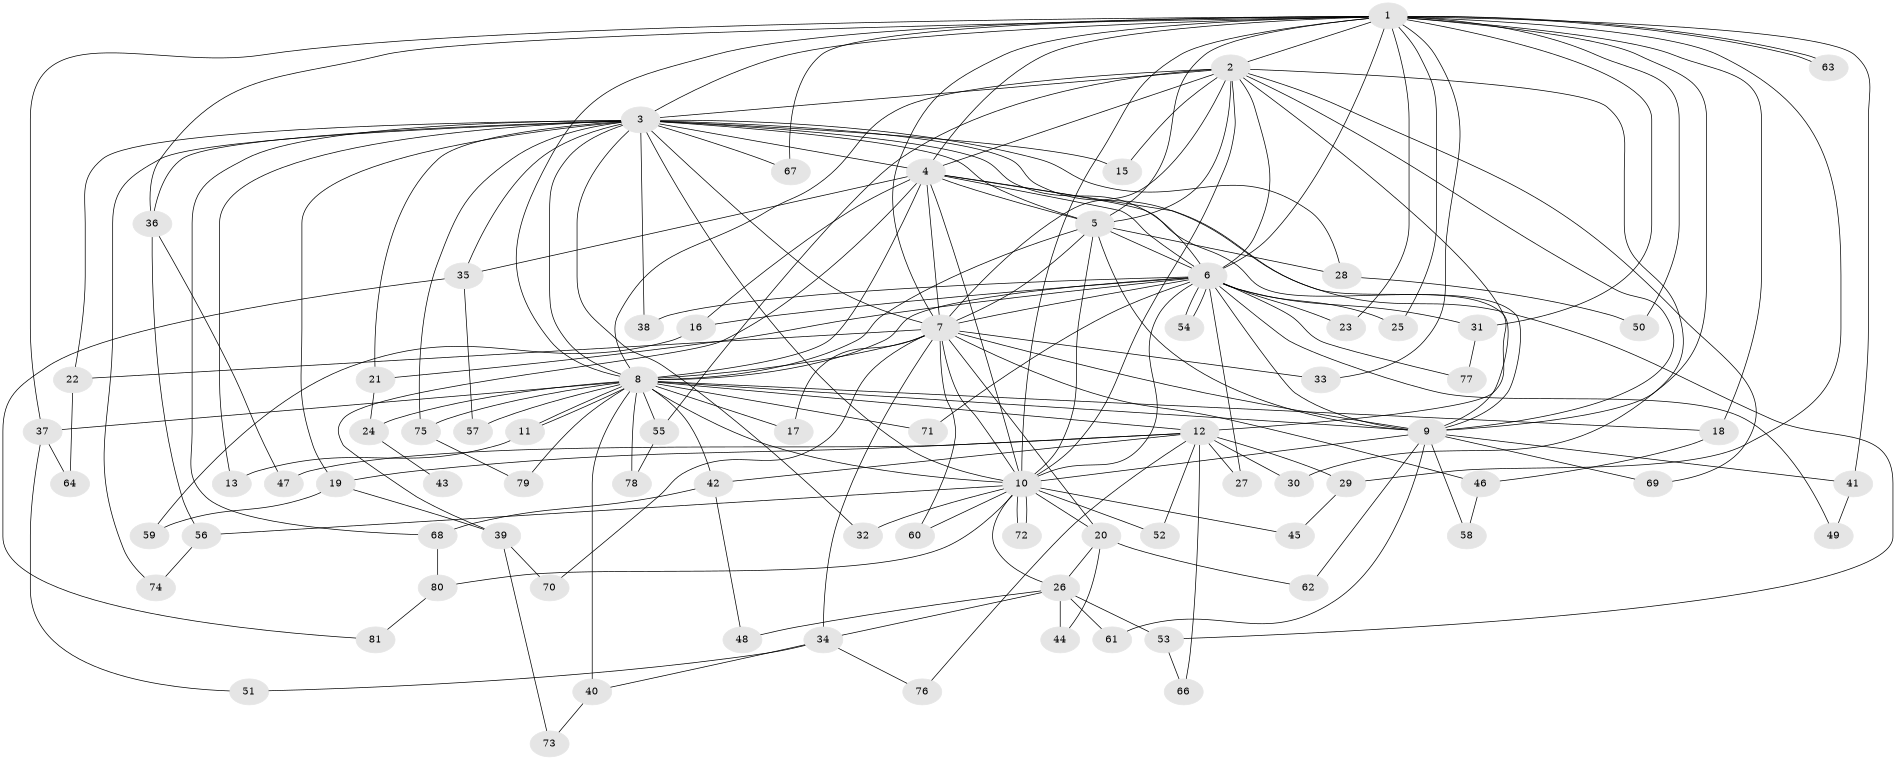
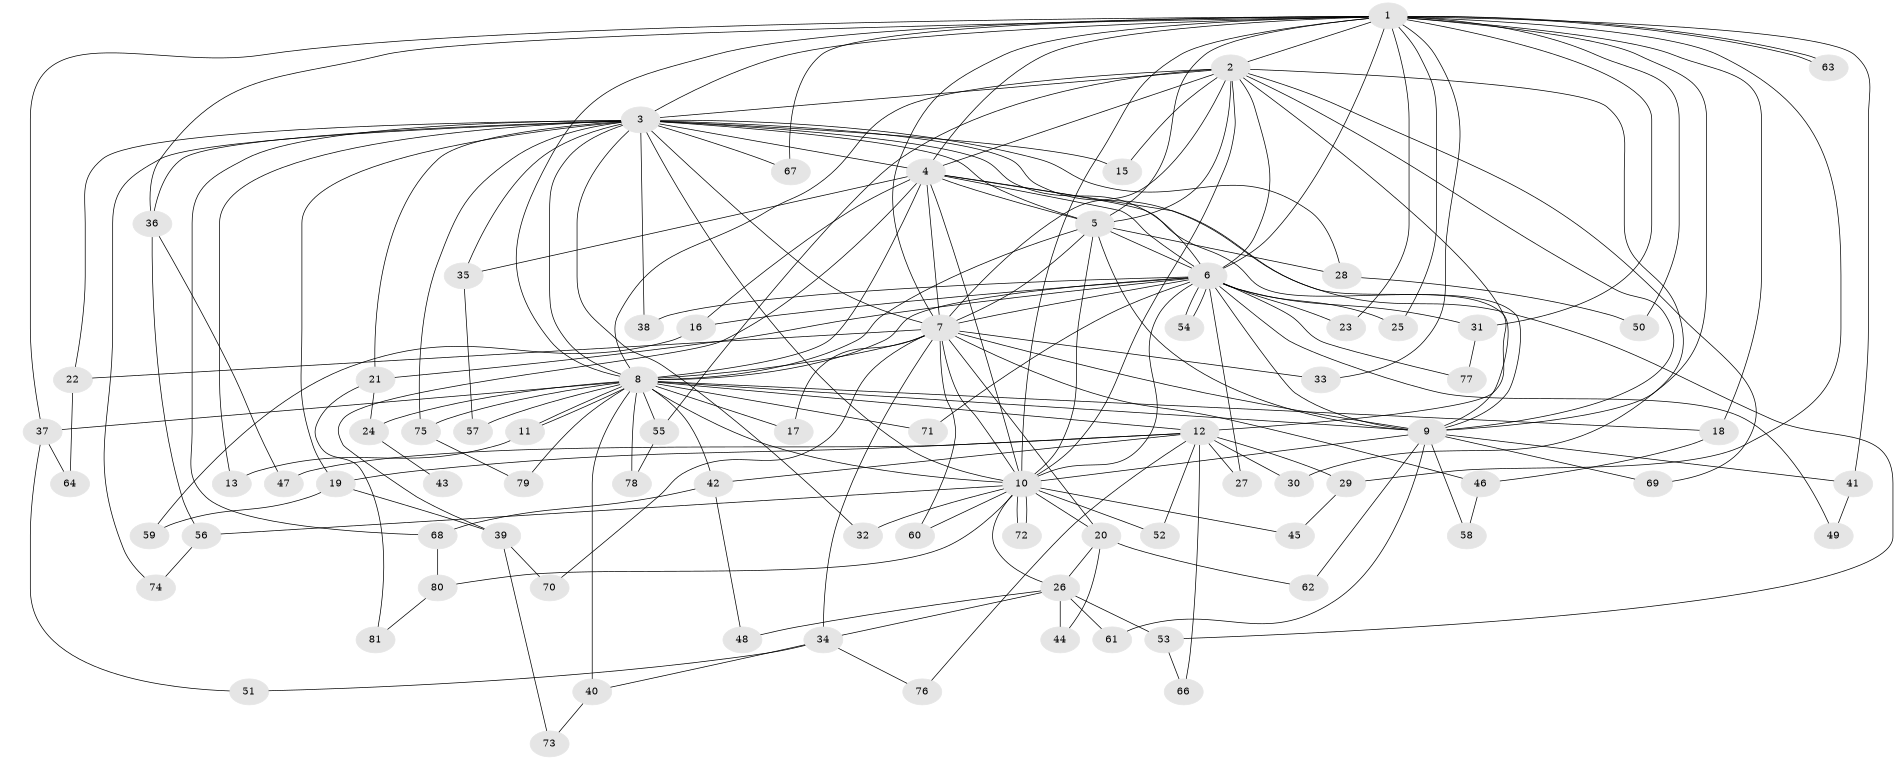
edge "35" -- "81": now "21" -- "81"
